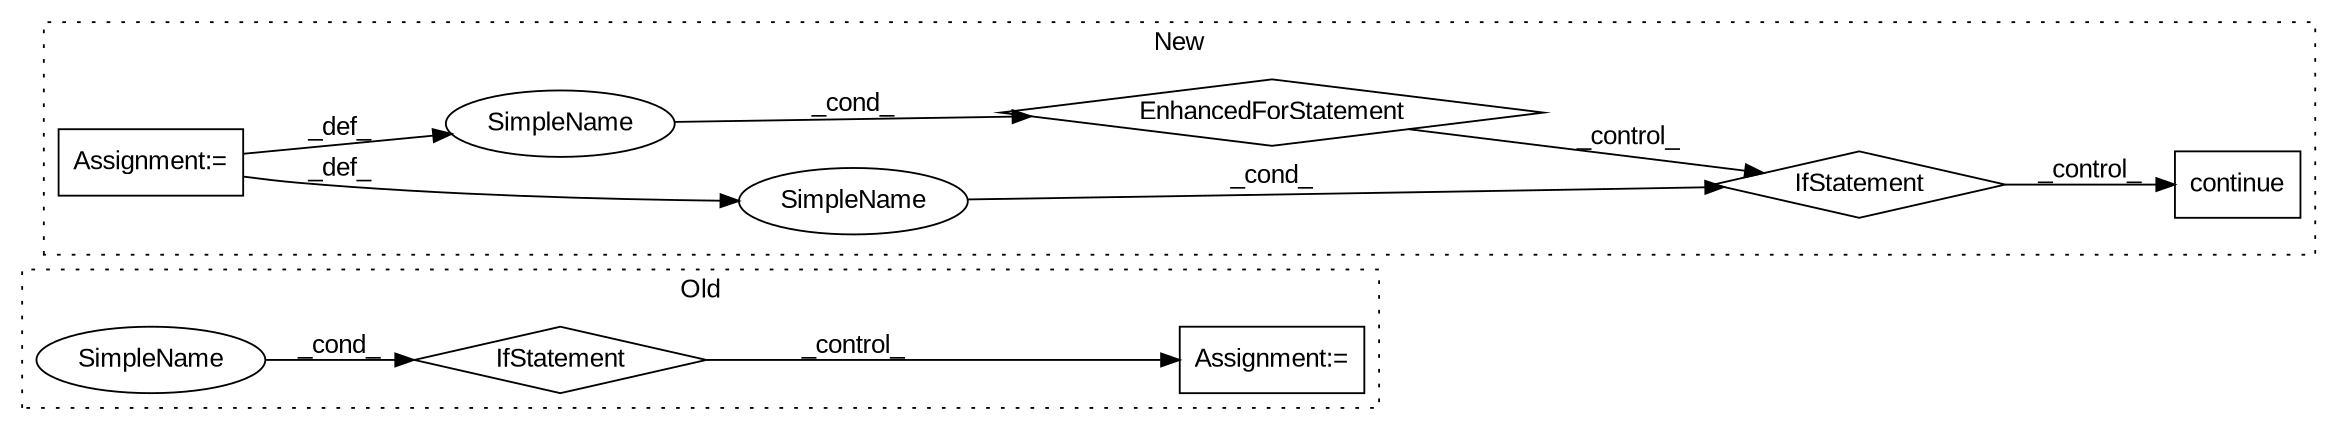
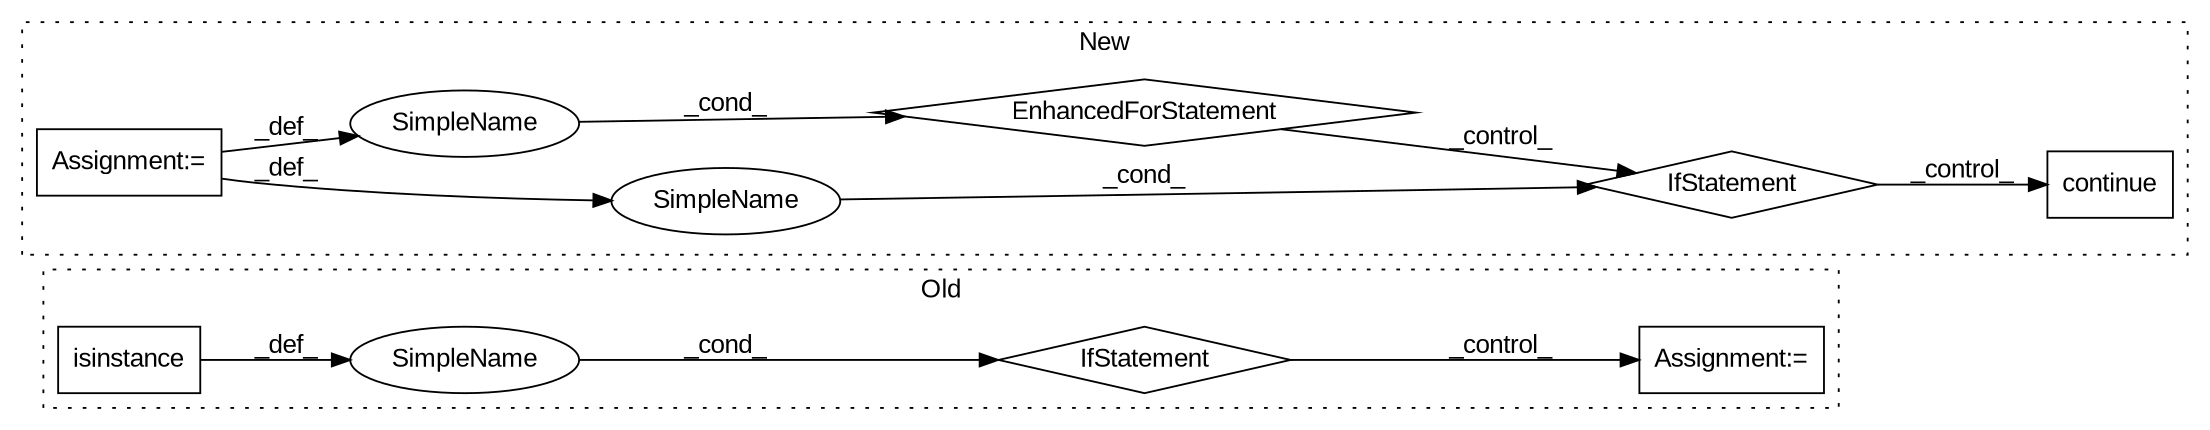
node "isinstance": added
